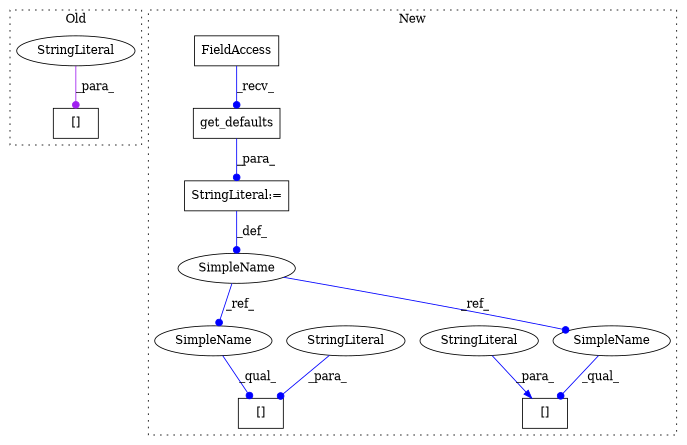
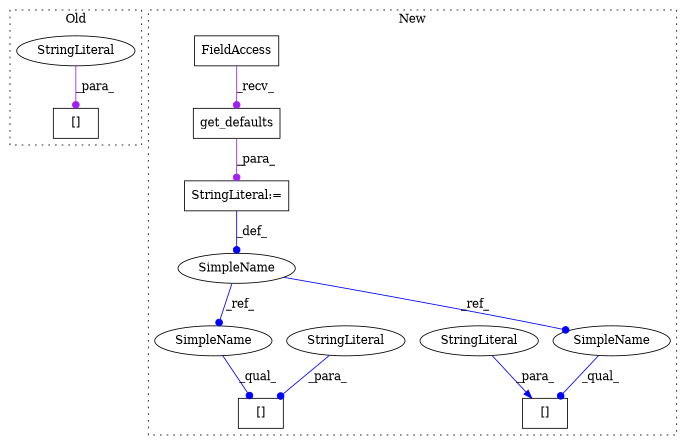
edge "FieldAccess" -> "get_defaults": color blue -> purple
edge "get_defaults" -> "StringLiteral:=": color blue -> purple
